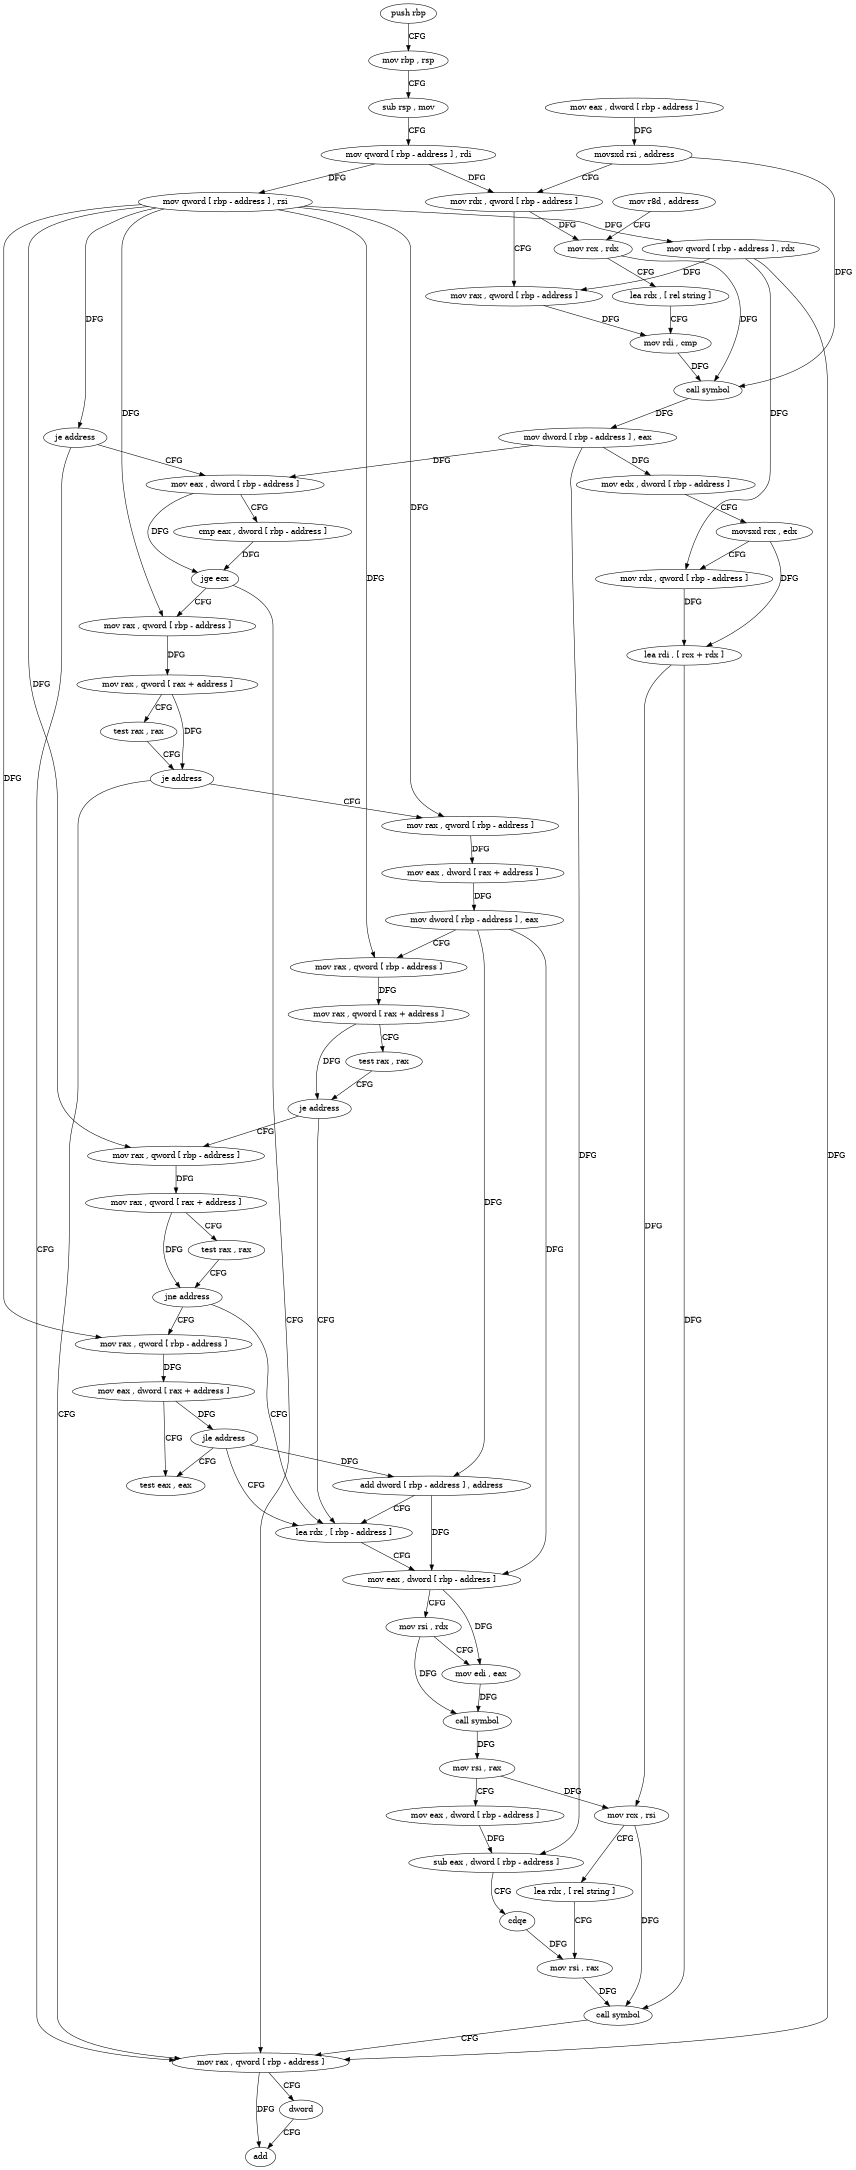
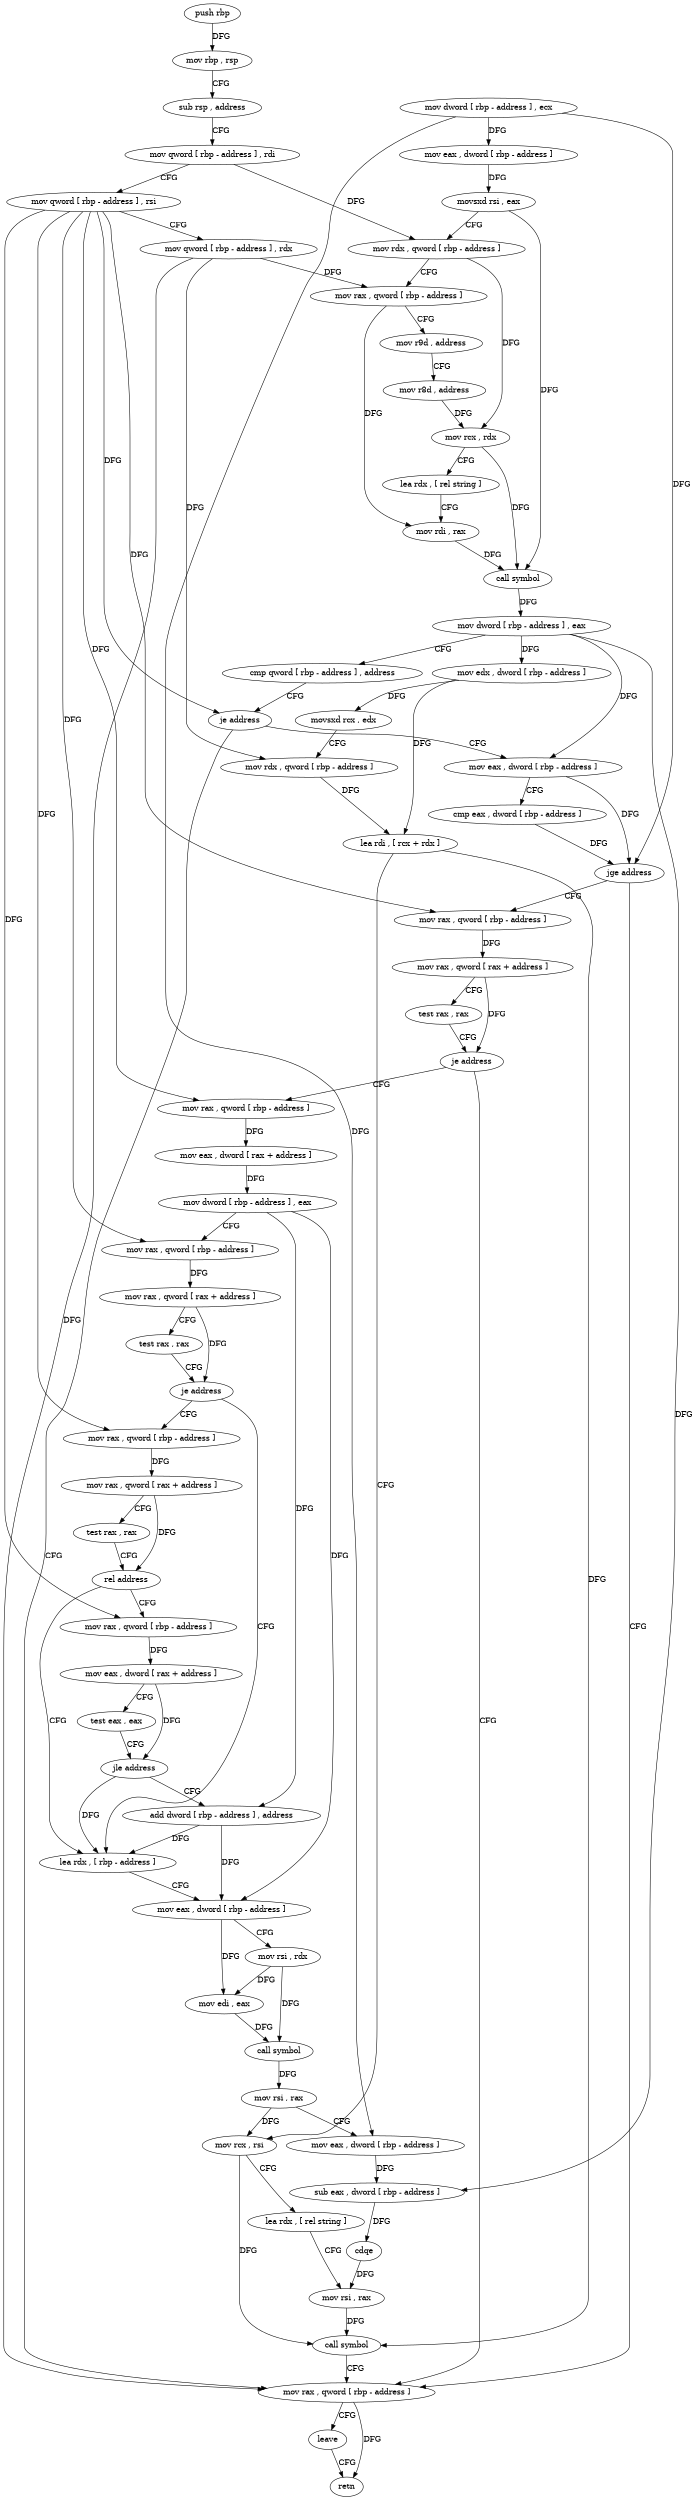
edge "push rbp" -> "mov rbp , rsp": label "CFG" -> "DFG"
node "sub rsp , mov": label "sub rsp , mov" -> "sub rsp , address"
node "mov dword [ rbp - address ] , ecx": added
node "movsxd rsi , address": label "movsxd rsi , address" -> "movsxd rsi , eax"
edge "mov qword [ rbp - address ] , rdi" -> "mov qword [ rbp - address ] , rsi": label "DFG" -> "CFG"
edge "mov qword [ rbp - address ] , rsi" -> "mov qword [ rbp - address ] , rdx": label "DFG" -> "CFG"
edge "mov r8d , address" -> "mov rcx , rdx": label "CFG" -> "DFG"
node "mov r9d , address": added
node "mov rdi , cmp": label "mov rdi , cmp" -> "mov rdi , rax"
edge "mov edx , dword [ rbp - address ]" -> "movsxd rcx , edx": label "CFG" -> "DFG"
node "jge ecx": label "jge ecx" -> "jge address"
edge "movsxd rcx , edx" -> "lea rdi , [ rcx + rdx ]": now "mov edx , dword [ rbp - address ]" -> "lea rdi , [ rcx + rdx ]"
node "cmp qword [ rbp - address ] , address": added
edge "lea rdi , [ rcx + rdx ]" -> "mov rcx , rsi": label "DFG" -> "CFG"
node "jne address": label "jne address" -> "rel address"
edge "jle address" -> "test eax , eax": reversed
edge "jle address" -> "add dword [ rbp - address ] , address": label "DFG" -> "CFG"
edge "jle address" -> "lea rdx , [ rbp - address ]": label "CFG" -> "DFG"
edge "add dword [ rbp - address ] , address" -> "lea rdx , [ rbp - address ]": label "CFG" -> "DFG"
edge "mov rsi , rdx" -> "mov edi , eax": label "CFG" -> "DFG"
edge "sub eax , dword [ rbp - address ]" -> "cdqe": label "CFG" -> "DFG"
node "dword": label "dword" -> "leave"
node "add": label "add" -> "retn"
